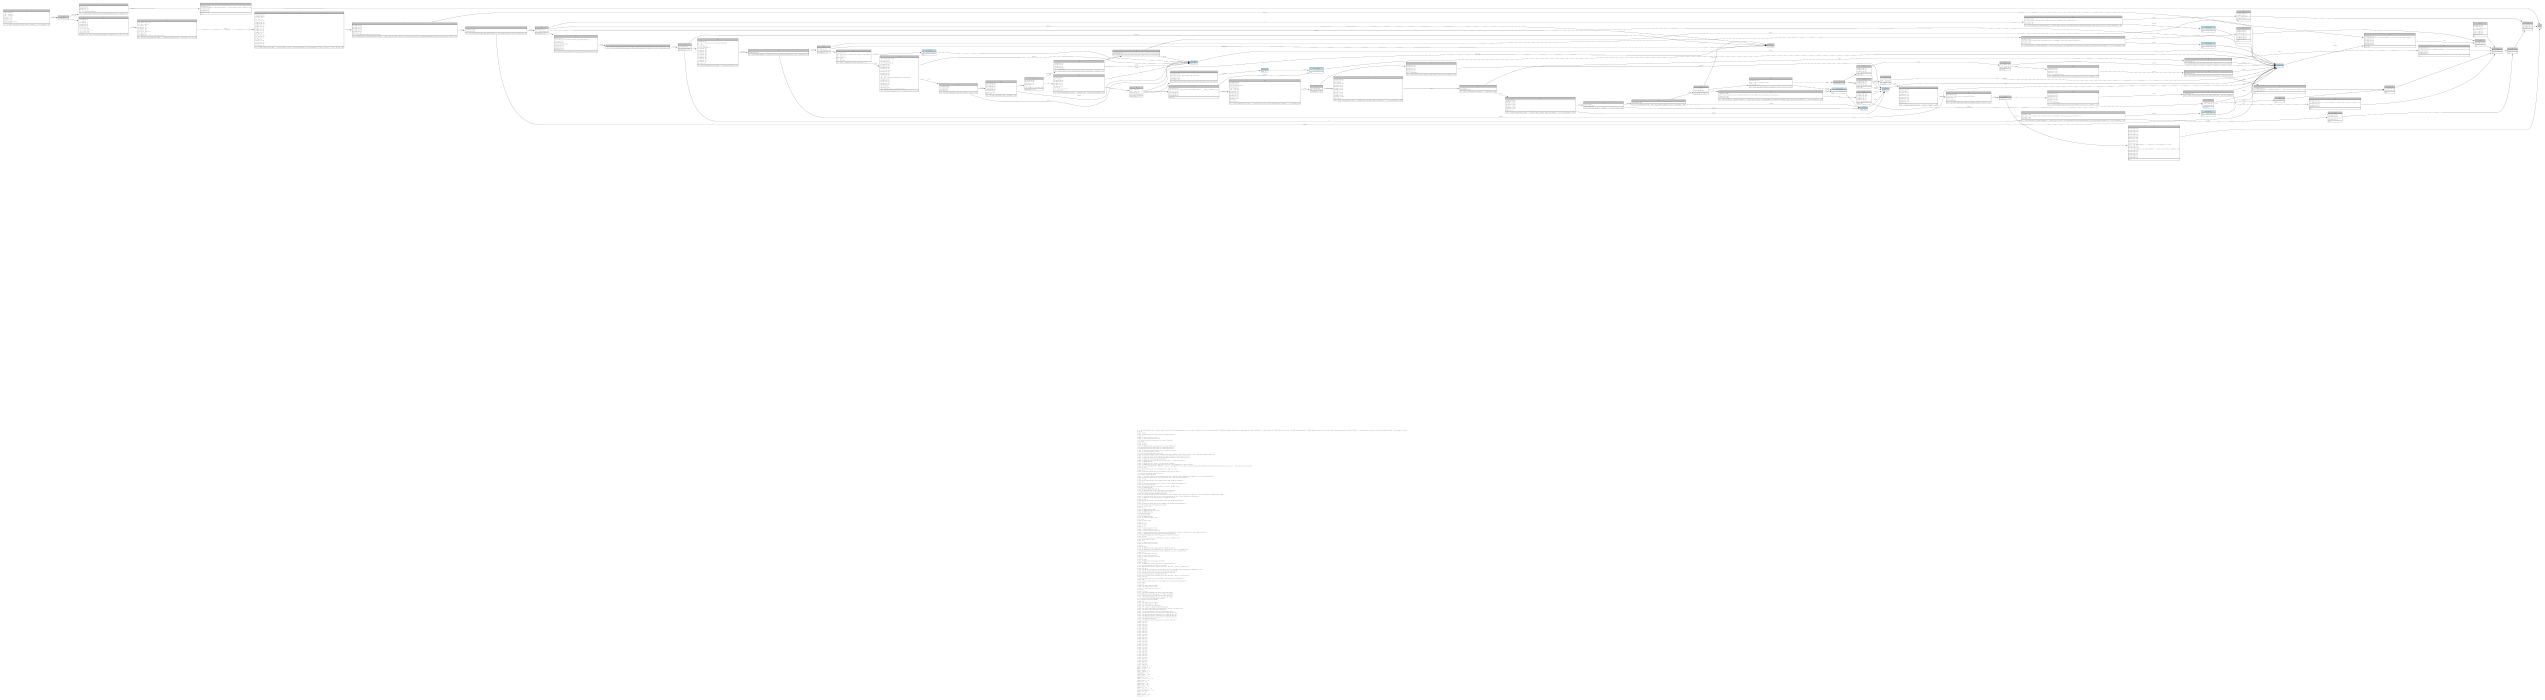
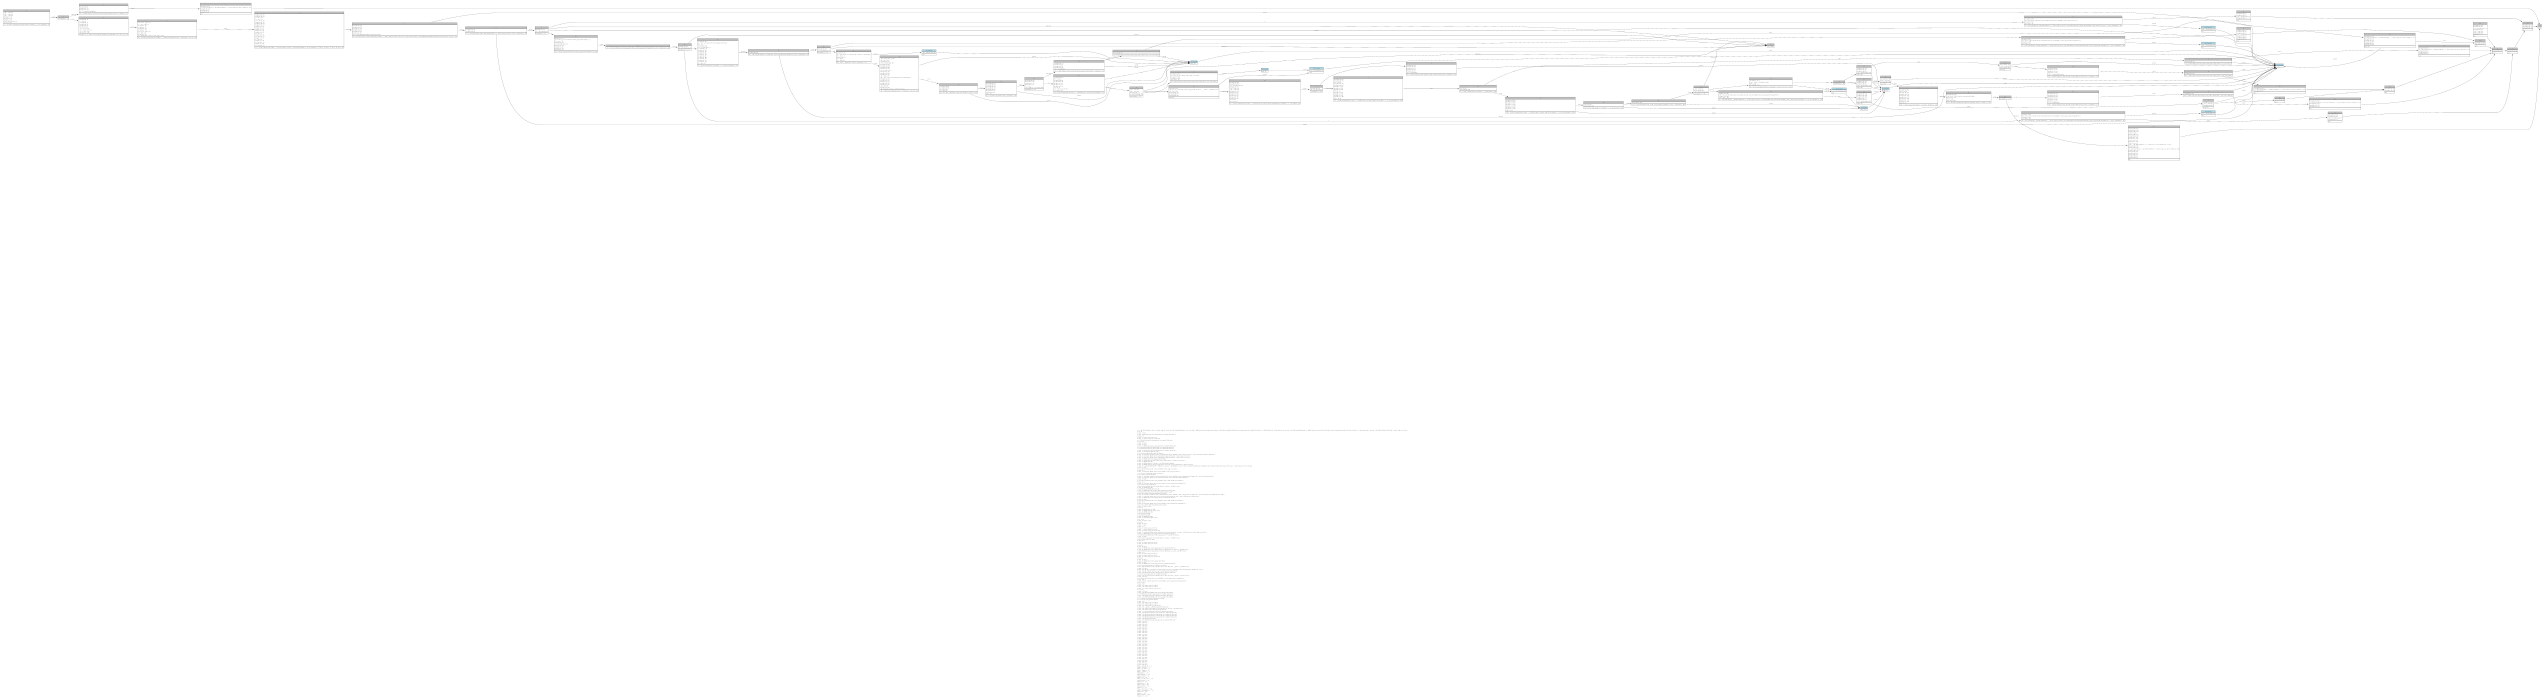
edge "79 (cleanup)" -> "30": reversed
